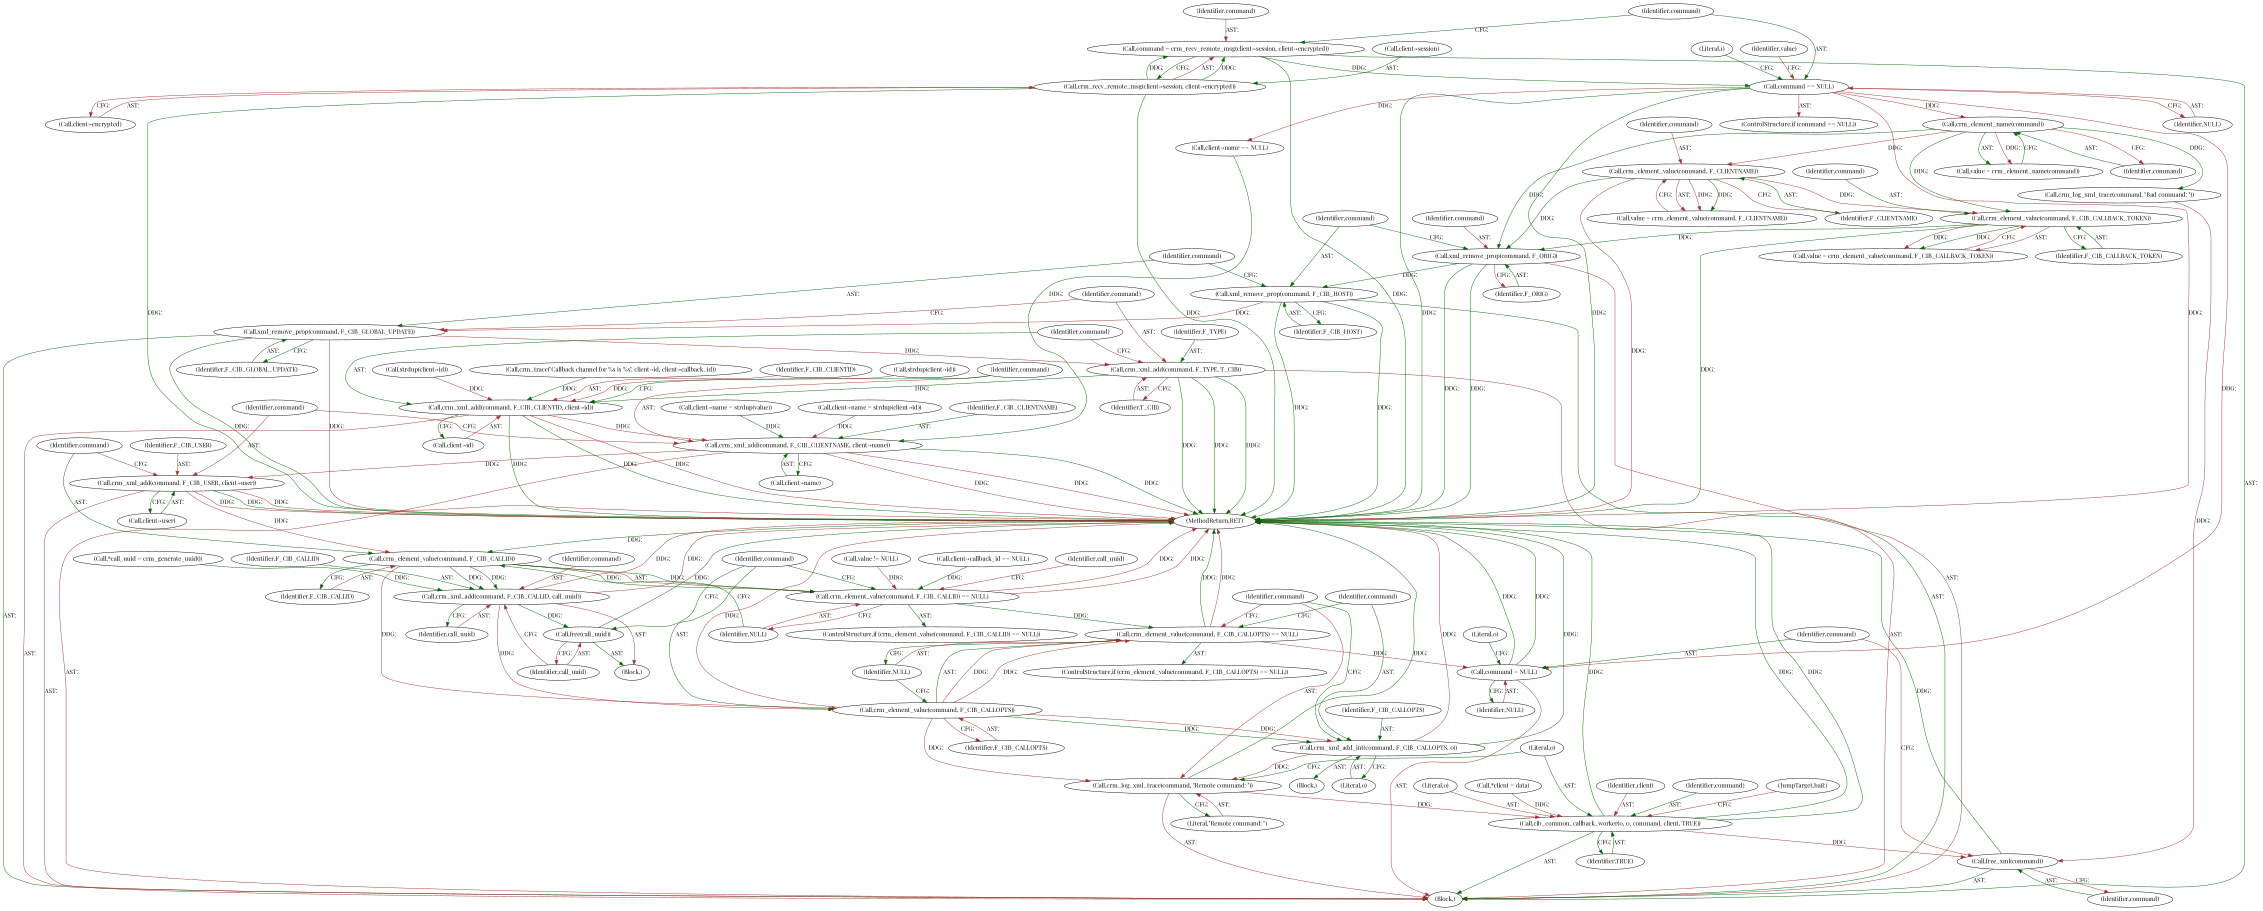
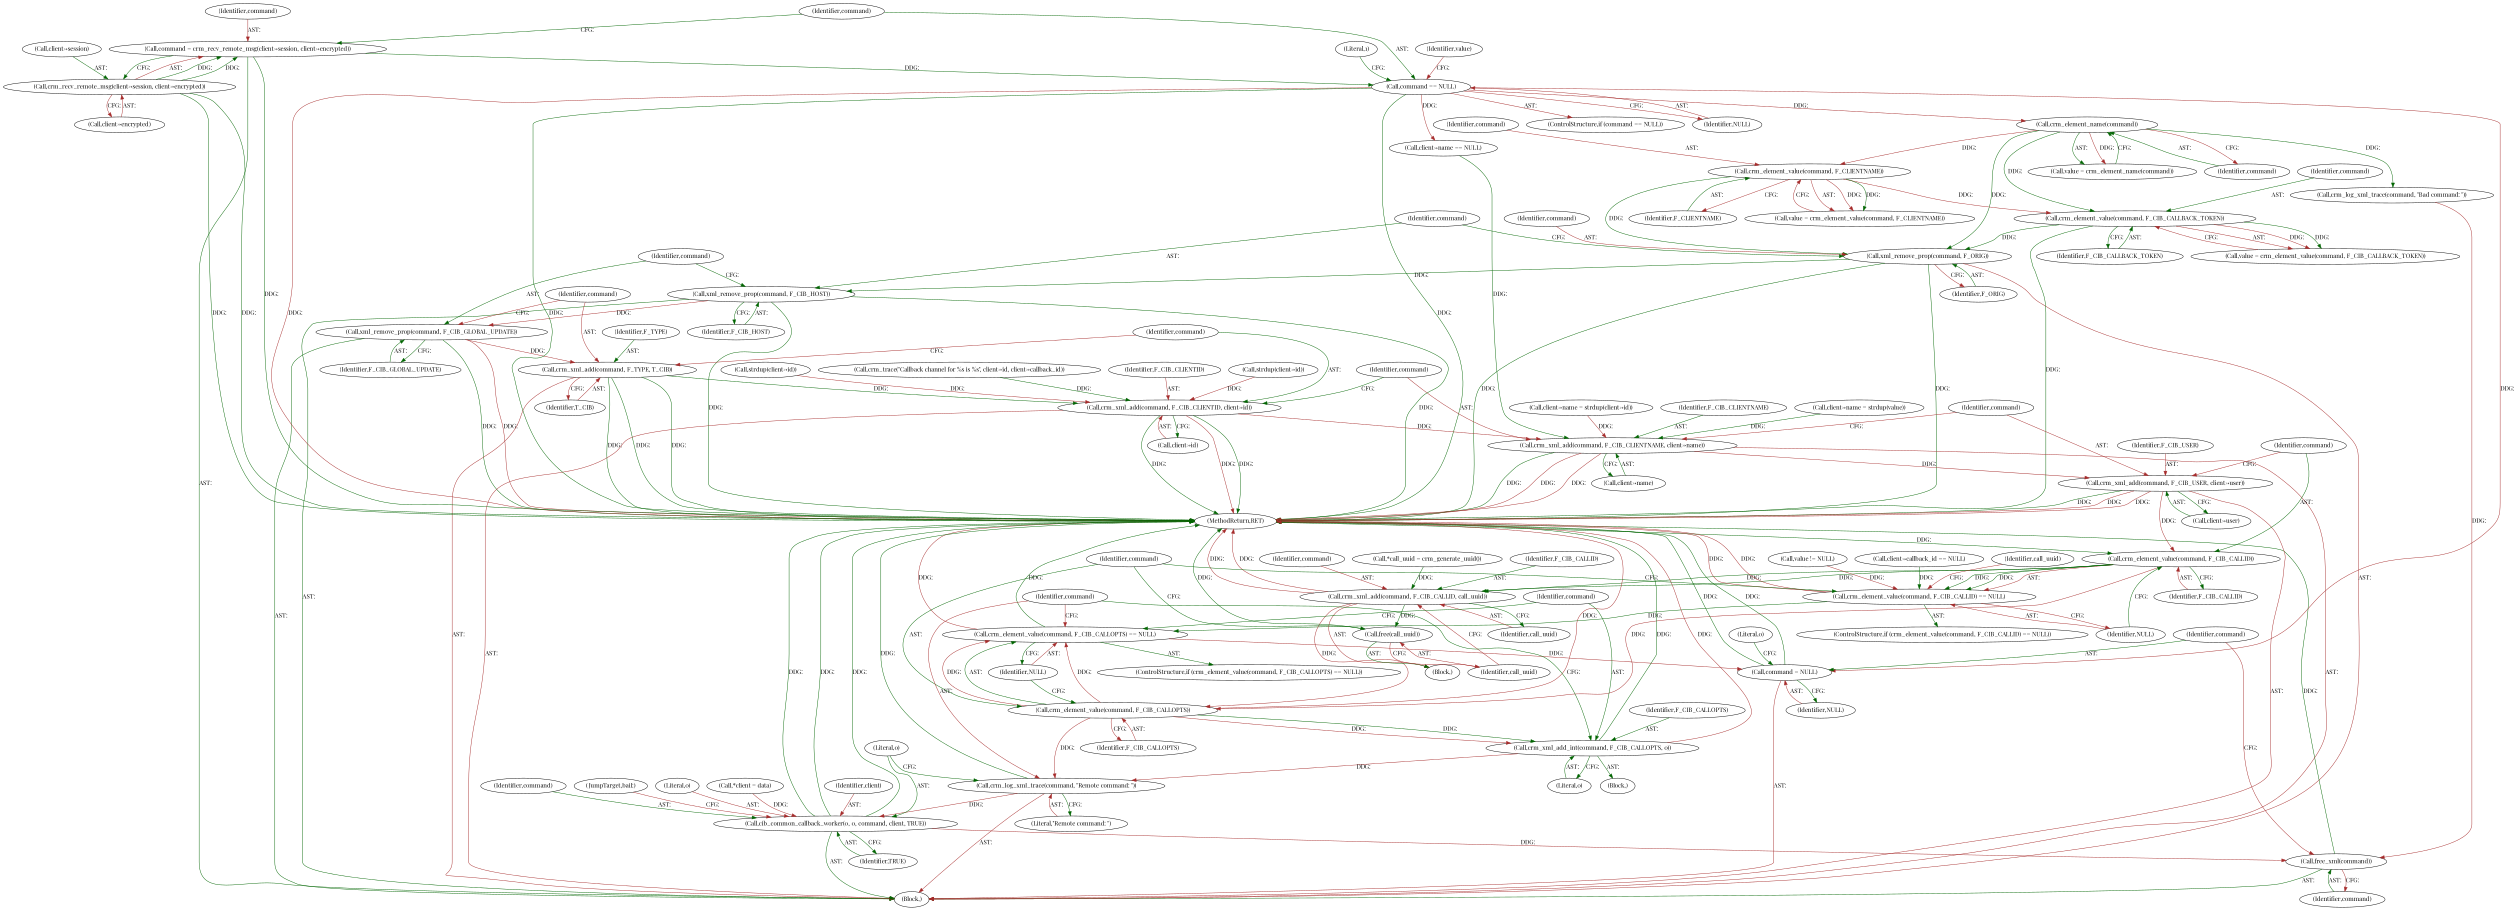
edge "(Call,crm_element_value(command, F_CLIENTNAME))" -> "(MethodReturn,RET)": removed, label "DDG:"
